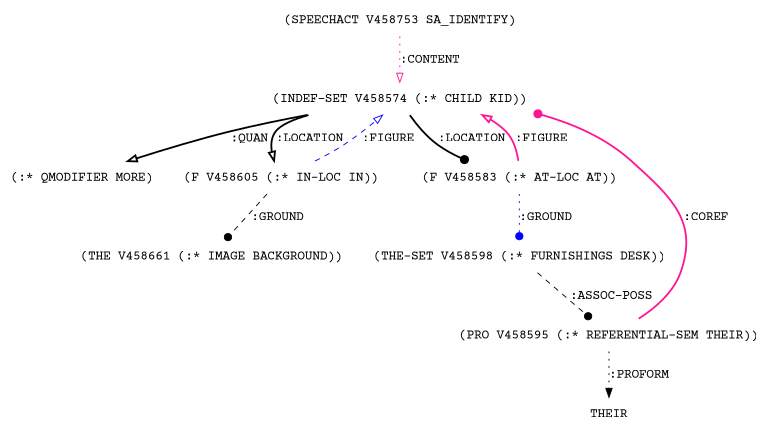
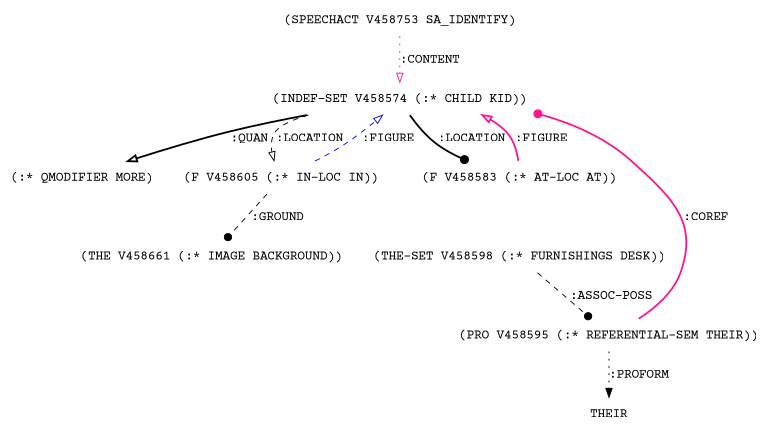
edge "(INDEF-SET V458574 (:* CHILD KID))" -> "(F V458605 (:* IN-LOC IN))": style bold -> dashed
edge "(F V458583 (:* AT-LOC AT))" -> "(THE-SET V458598 (:* FURNISHINGS DESK))": removed, label ":GROUND"
